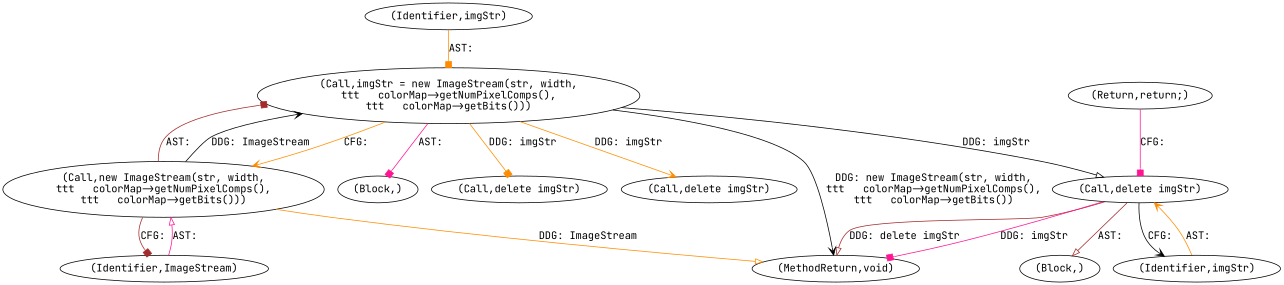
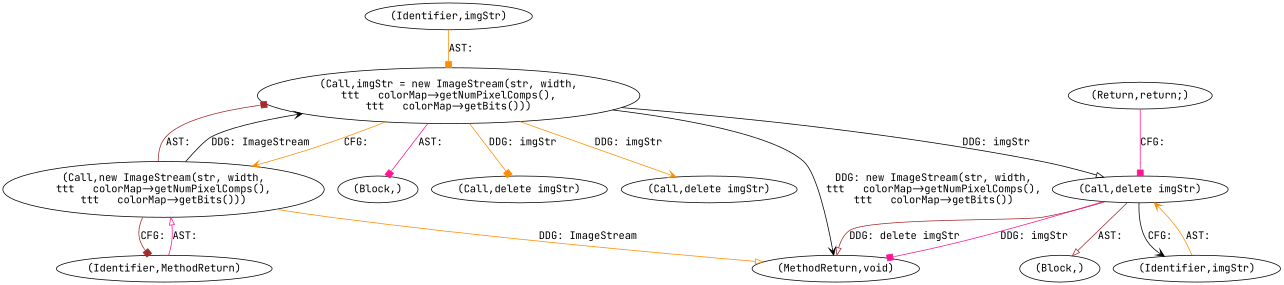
node "(Identifier,ImageStream)": label "(Identifier,ImageStream)" -> "(Identifier,MethodReturn)"
